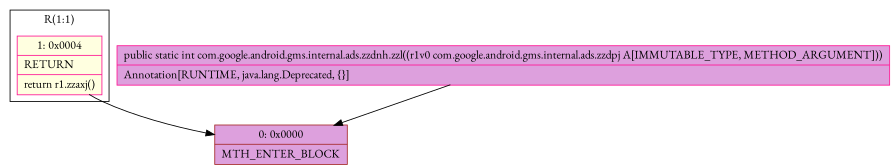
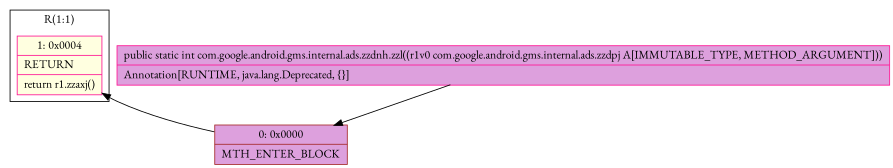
edge "1: 0x0004" -> "0: 0x0000": reversed
